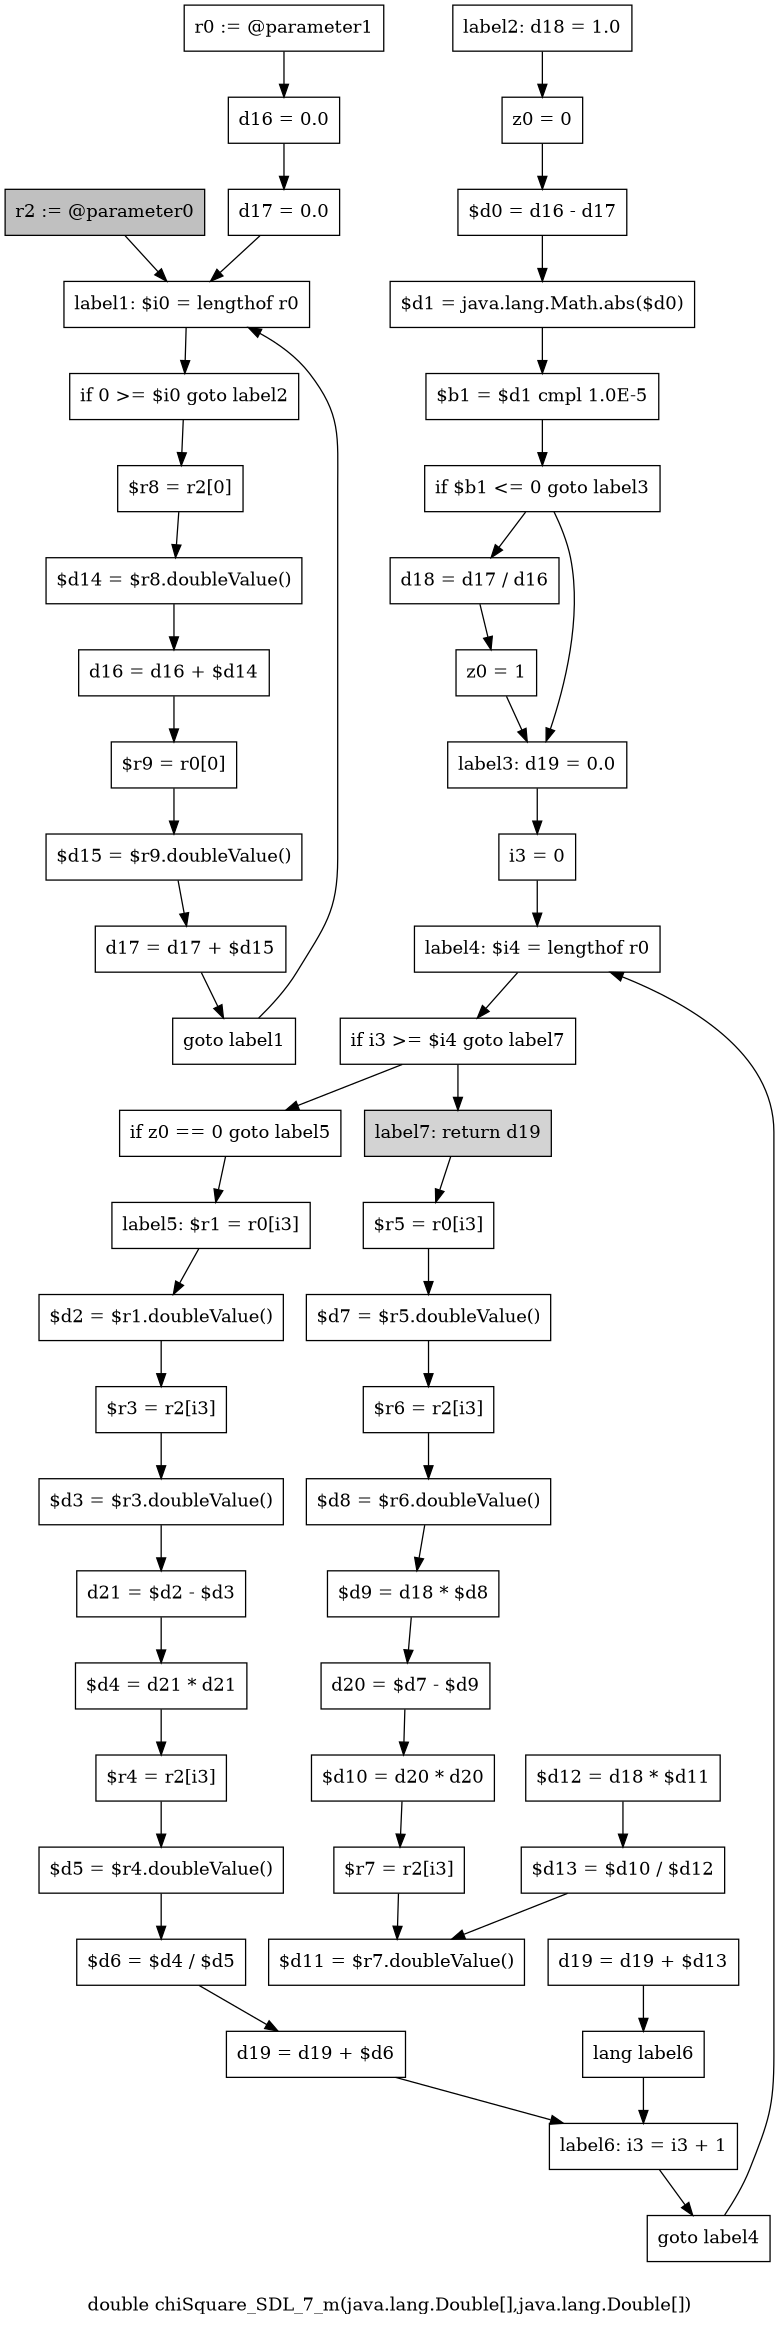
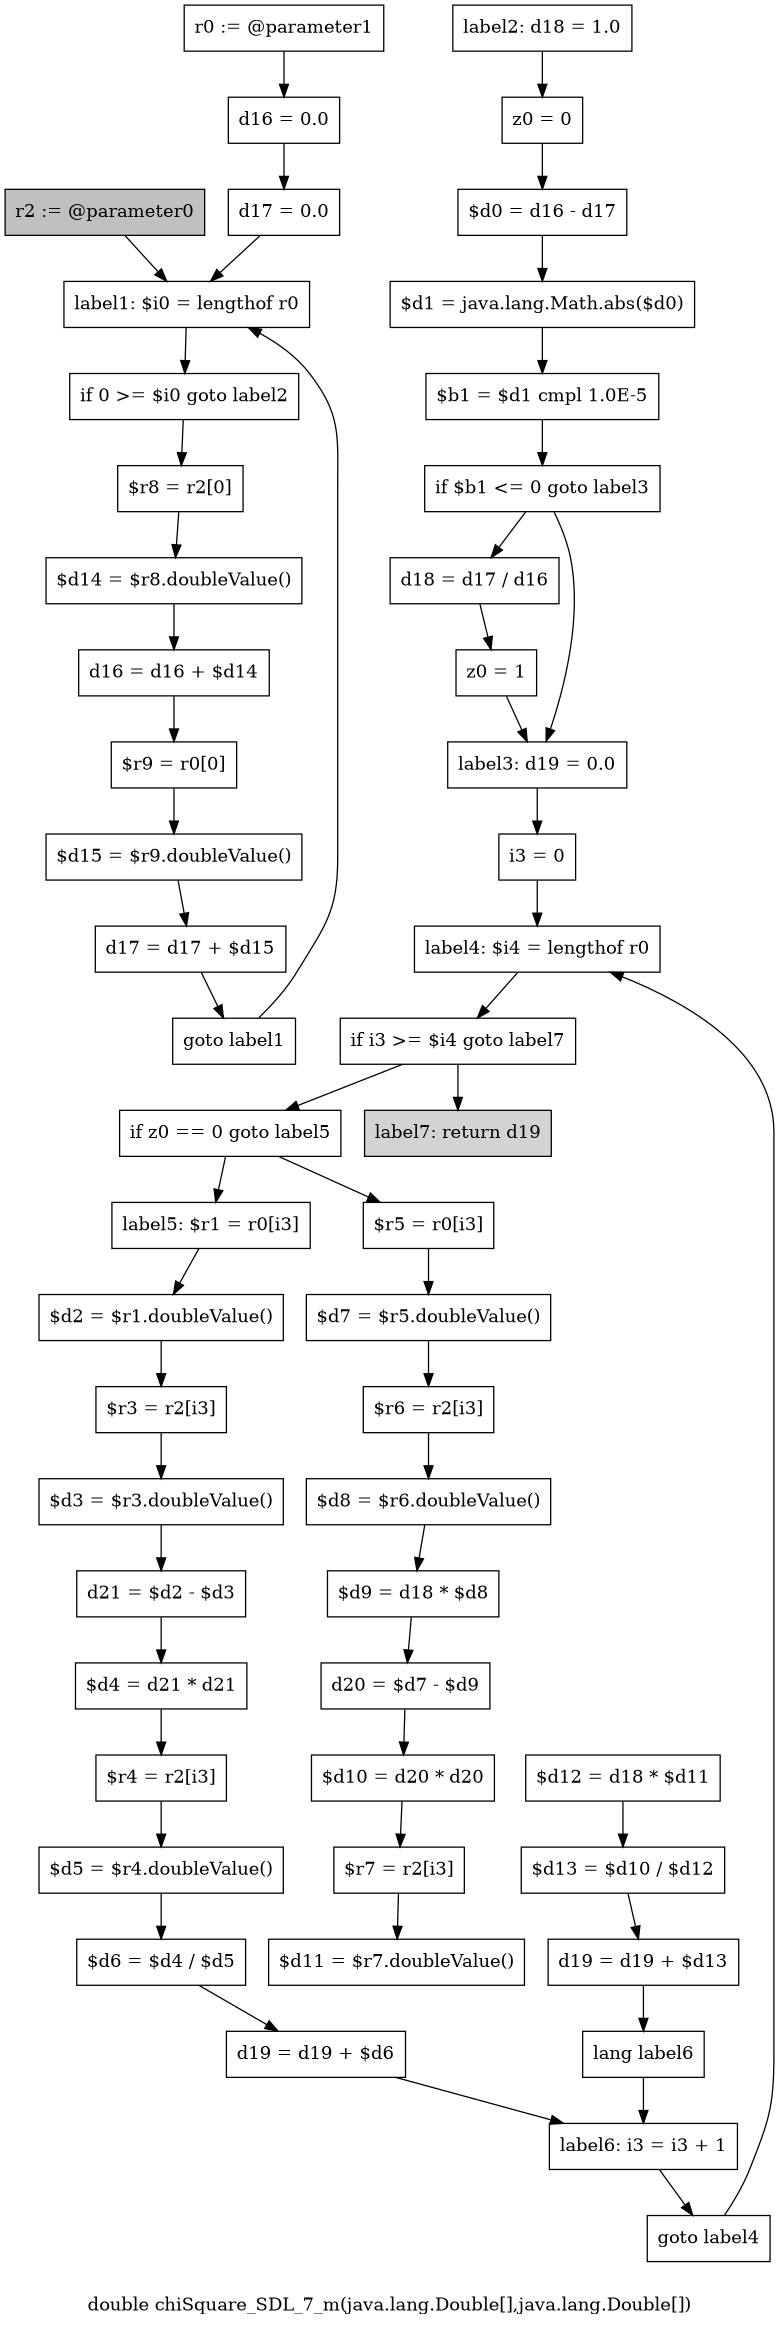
edge "label7: return d19" -> "$r5 = r0[i3]": now "if z0 == 0 goto label5" -> "$r5 = r0[i3]"
edge "$d13 = $d10 / $d12" -> "$d11 = $r7.doubleValue()": now "$d13 = $d10 / $d12" -> "d19 = d19 + $d13"
